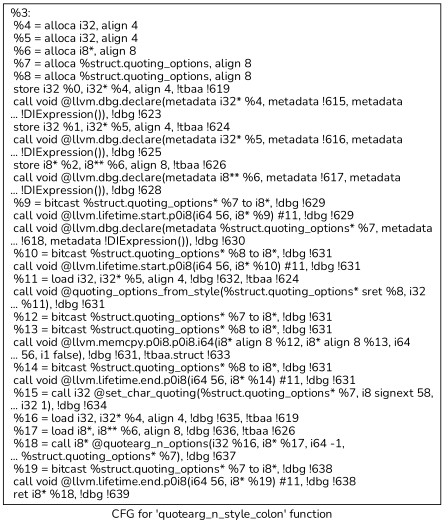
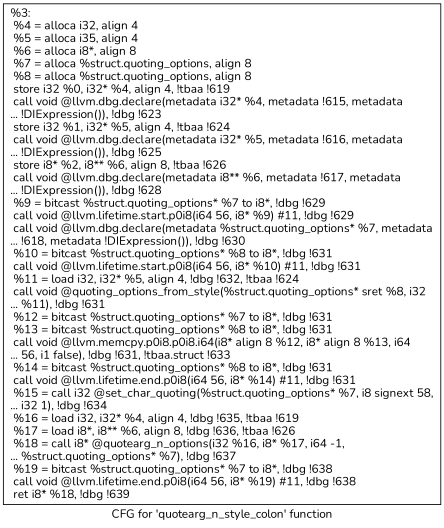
node "%3:": text "%5 = alloca i32, align 4" -> "%5 = alloca i35, align 4"
